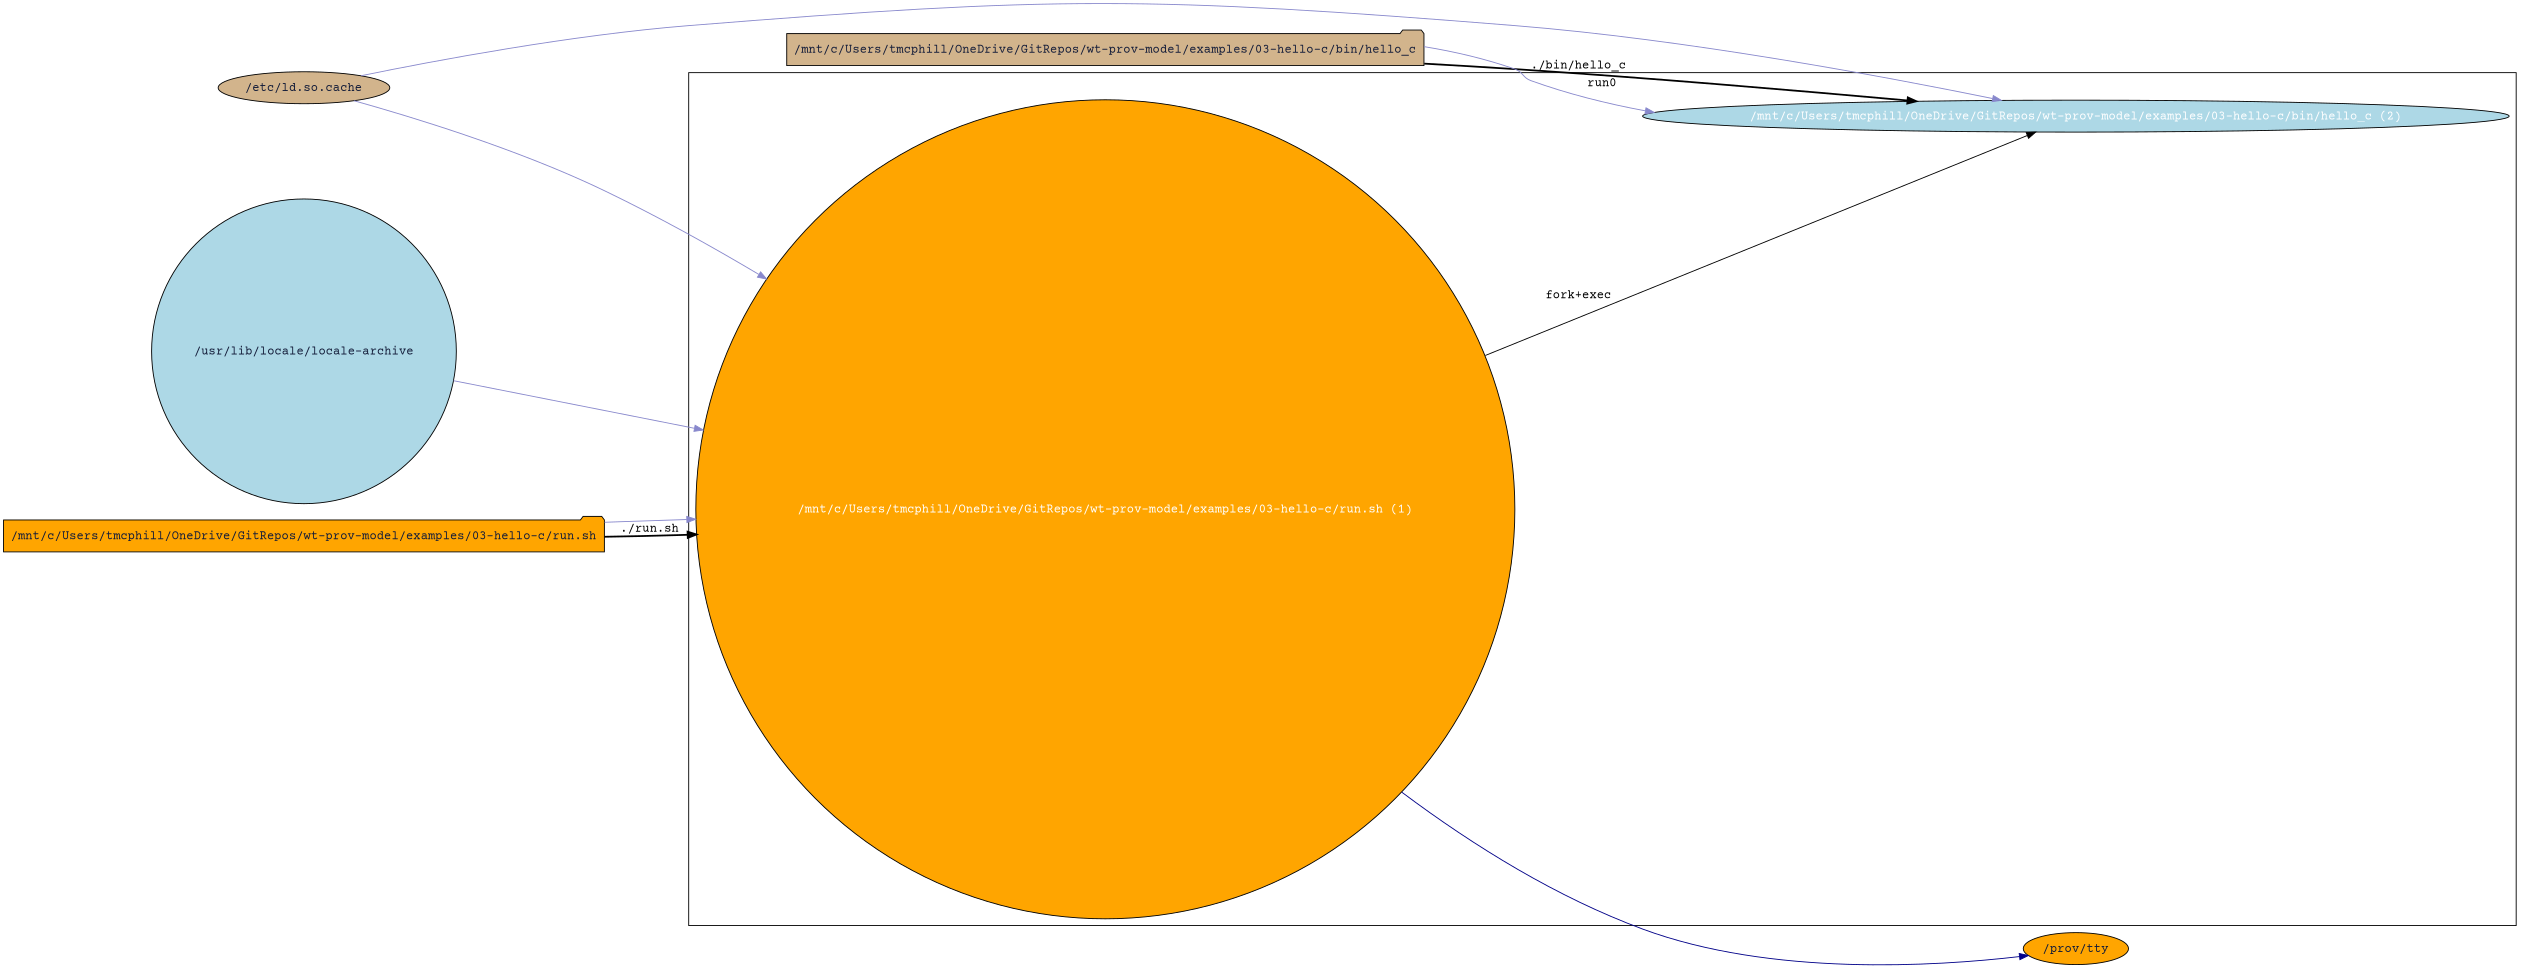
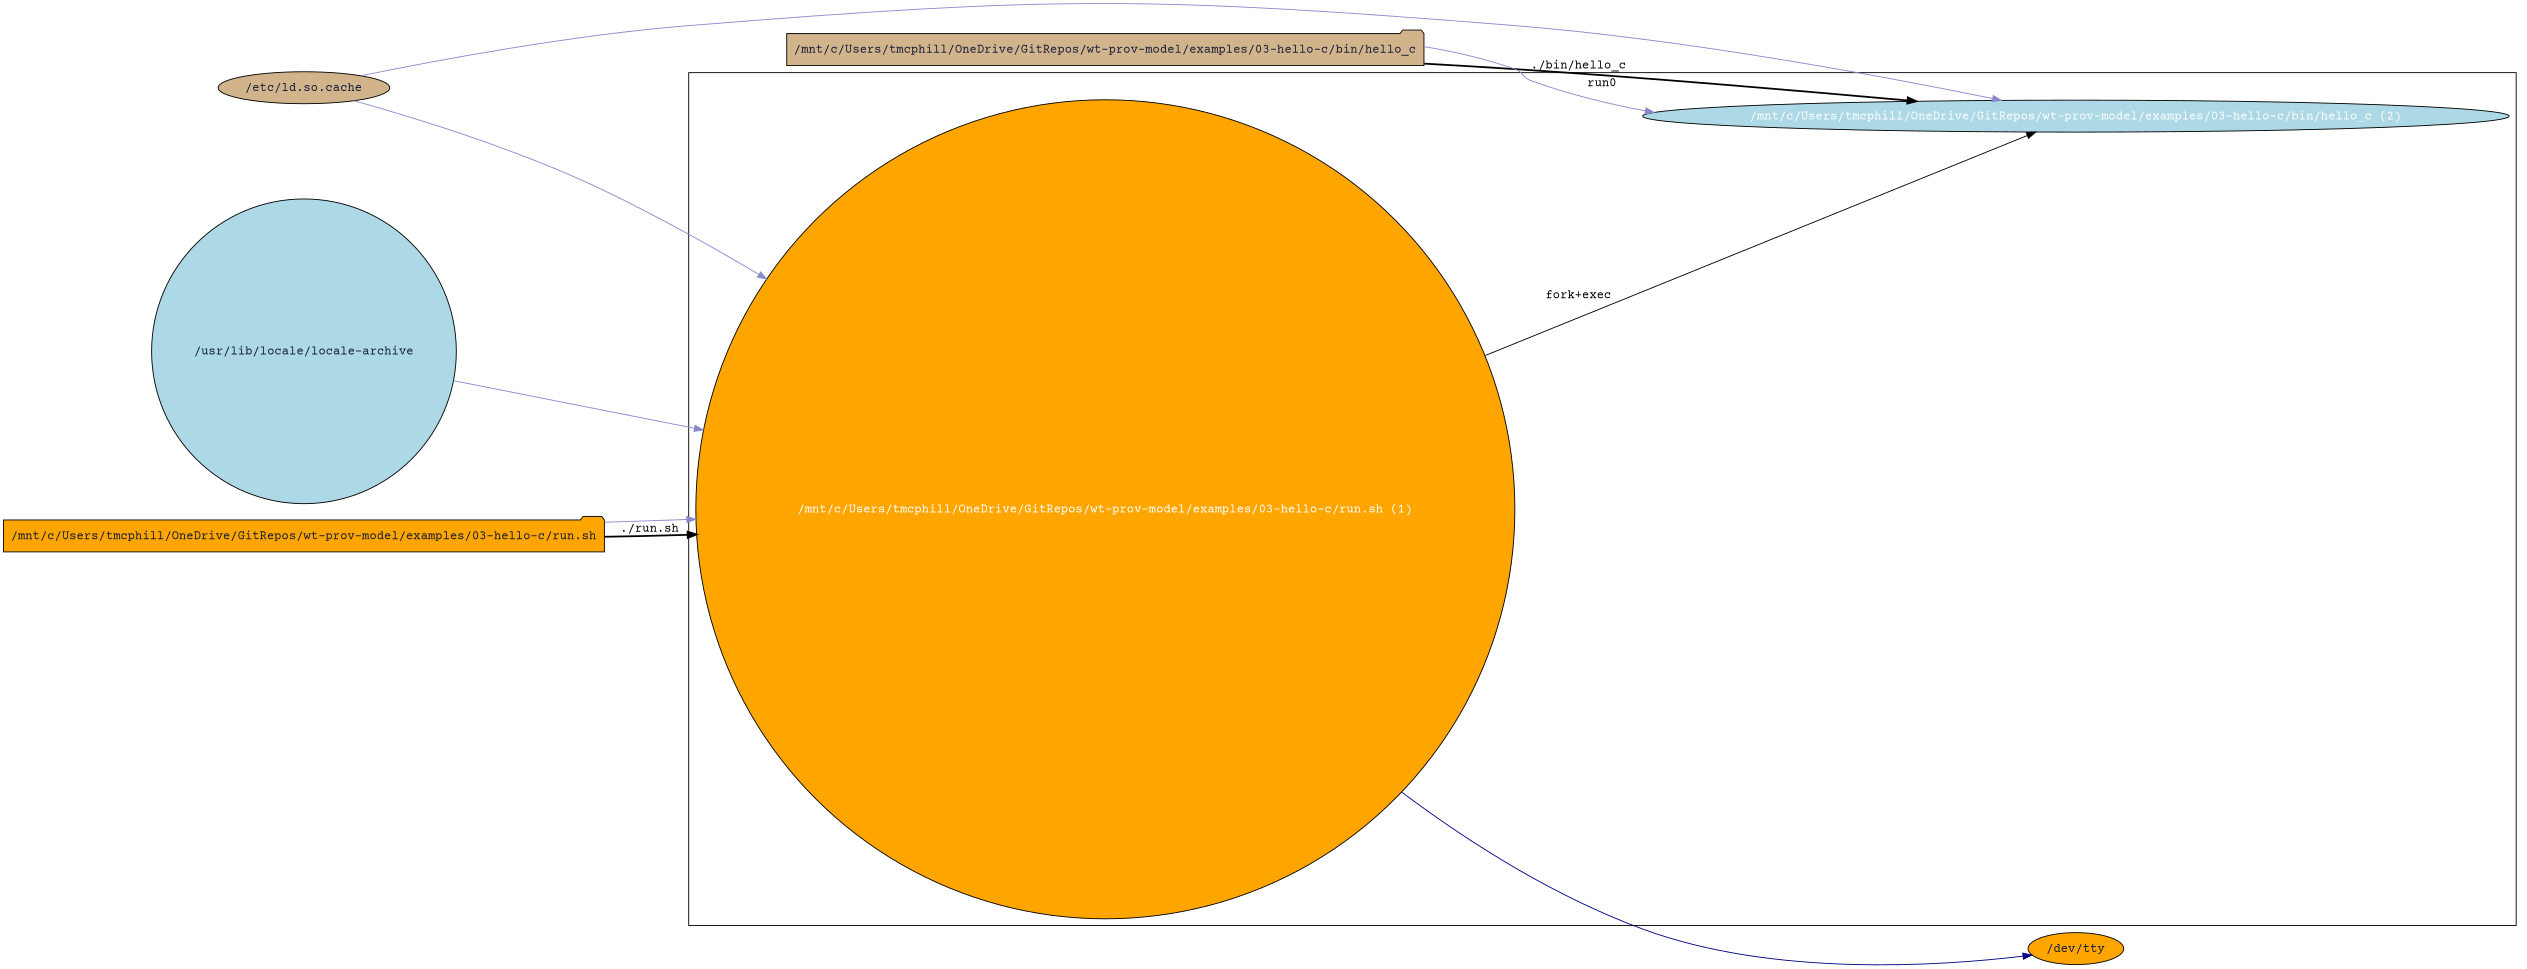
node "/prov/tty": label "/prov/tty" -> "/dev/tty"
